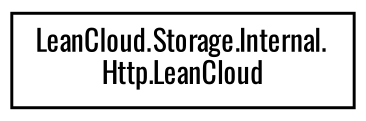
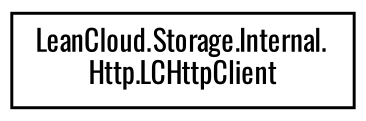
node "LeanCloud.Storage.Internal. Http.LeanCloud": label "LeanCloud.Storage.Internal. Http.LeanCloud" -> "LeanCloud.Storage.Internal. Http.LCHttpClient"
